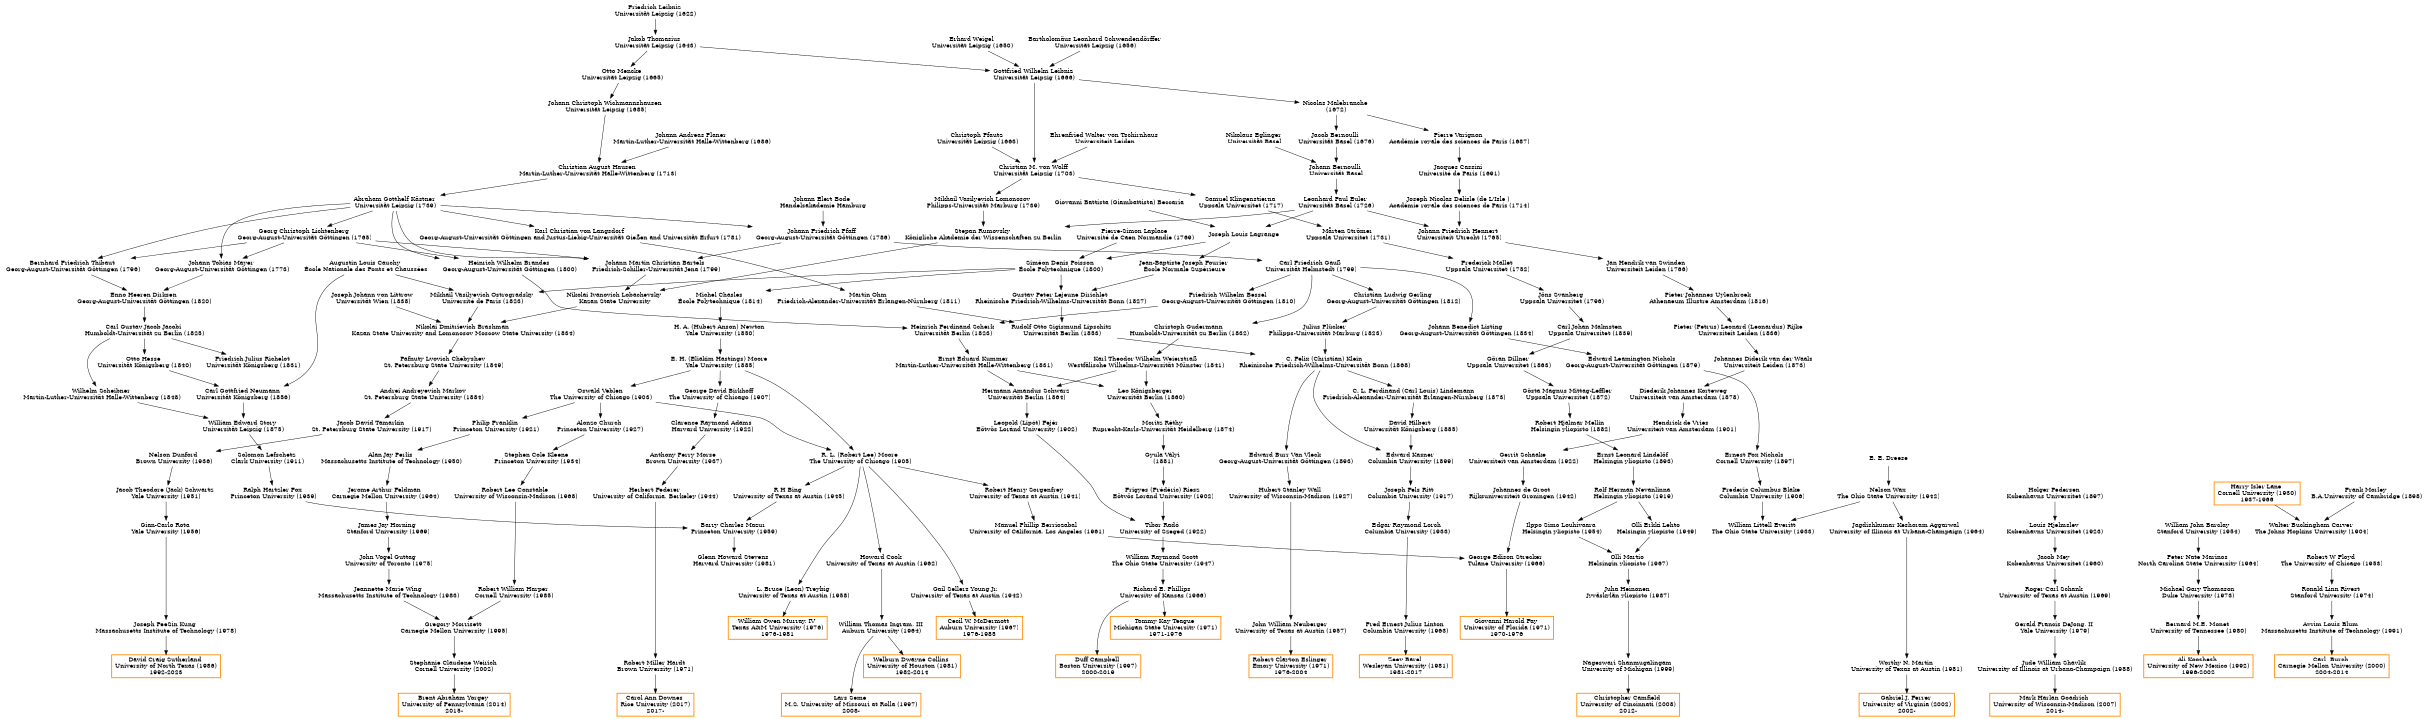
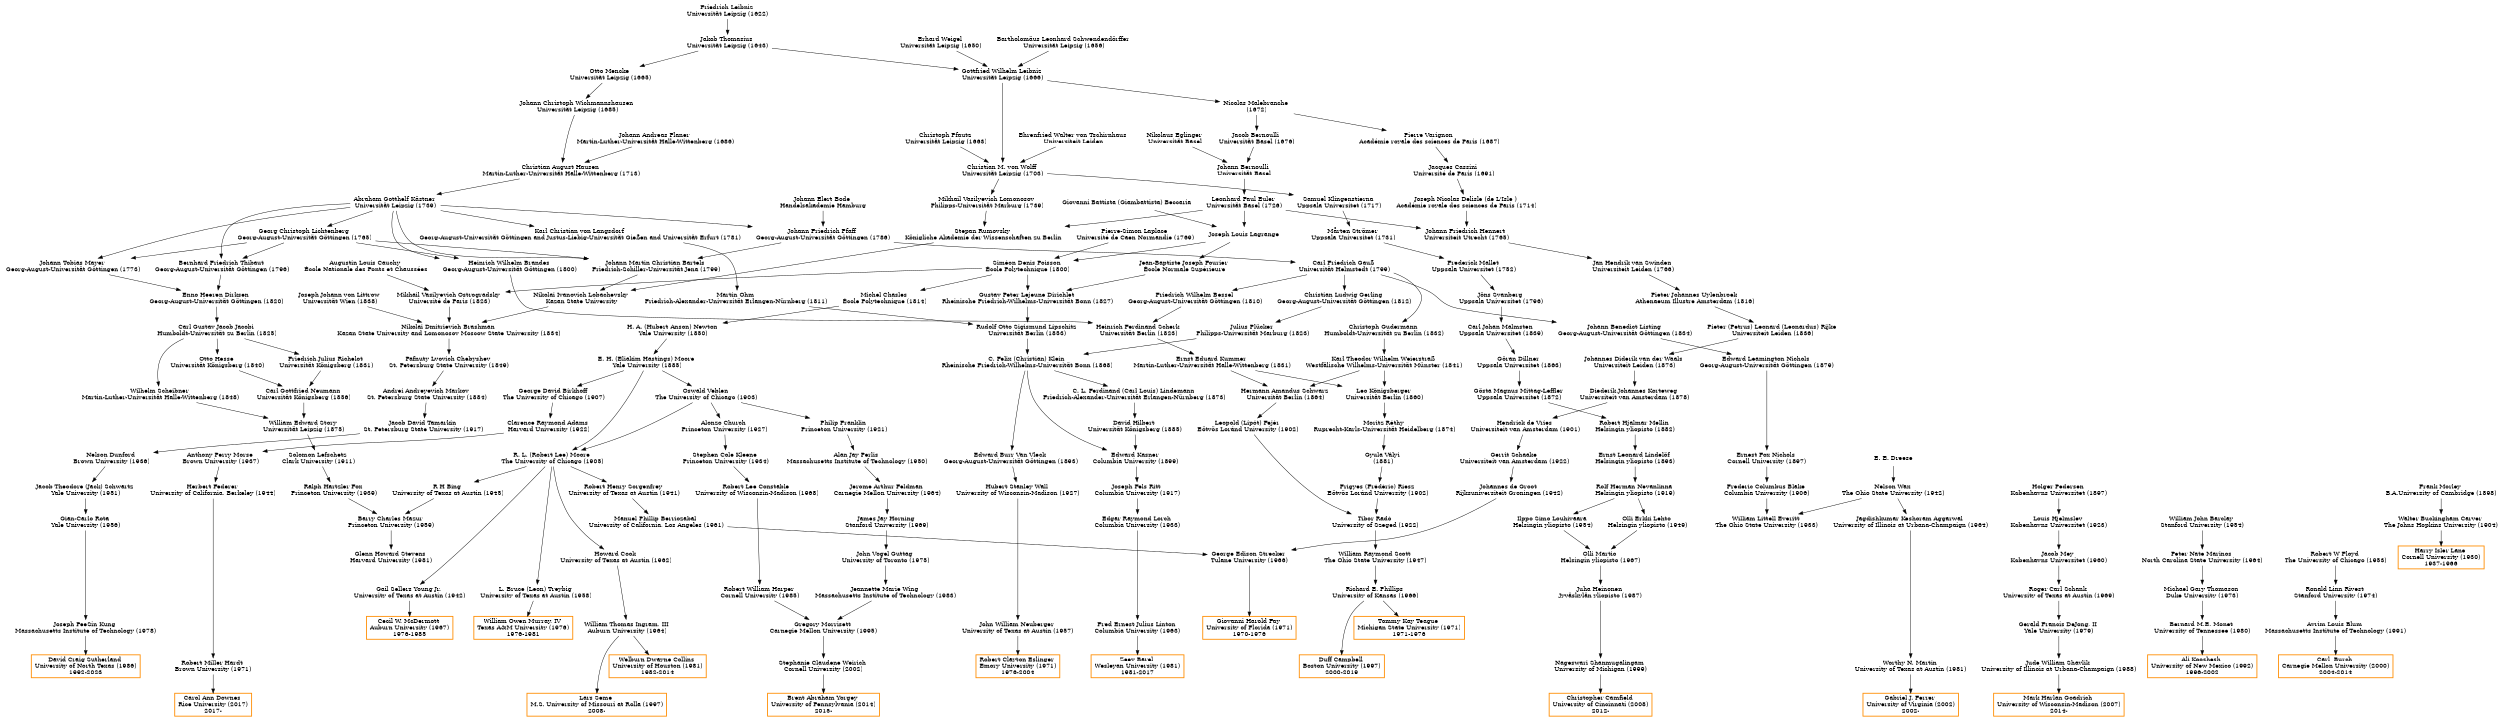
edge "Augustin Louis Cauchy École Nationale des Ponts et Chaussées" -> "Carl Gottfried Neumann Universität Königsberg (1856)": now "Friedrich Julius Richelot Universität Königsberg (1831)" -> "Carl Gottfried Neumann Universität Königsberg (1856)"
edge "Harry Isler Lane Cornell University (1930) 1937-1966" -> "Walter Buckingham Carver The Johns Hopkins University (1904)": reversed
